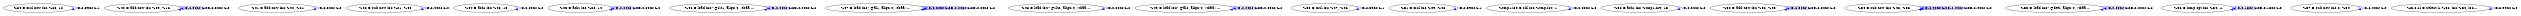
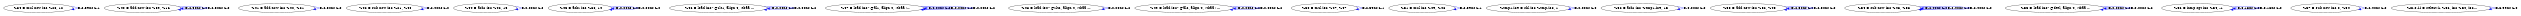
node "%50 = mul i32 %47, %46": label "%50 = mul i32 %47, %46" -> "%50 = mul i32 %47, %47"
node "%tmp1.i29 = shl i32 %tmp.i24, 1": label "%tmp1.i29 = shl i32 %tmp.i24, 1" -> "%tmp1.i29 = shl i32 %tmp.i28, 1"
